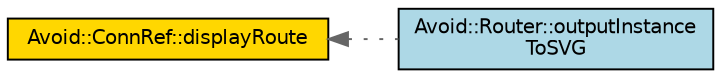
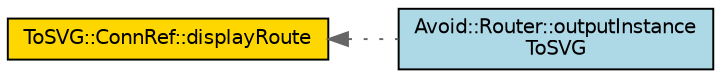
node "Avoid::ConnRef::displayRoute": label "Avoid::ConnRef::displayRoute" -> "ToSVG::ConnRef::displayRoute"
